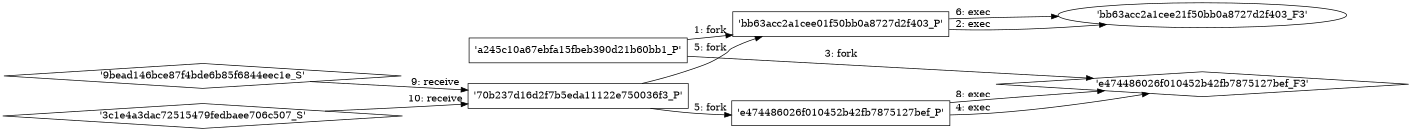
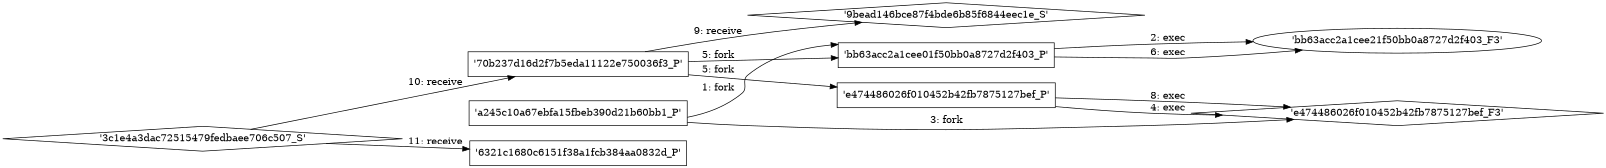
edge "'9bead146bce87f4bde6b85f6844eec1e_S'" -> "'70b237d16d2f7b5eda11122e750036f3_P'": reversed
node "'6321c1680c6151f38a1fcb384aa0832d_P'": added
